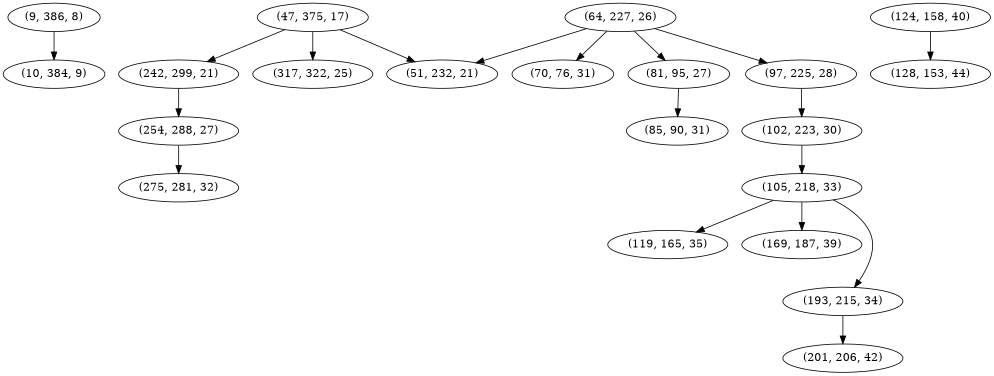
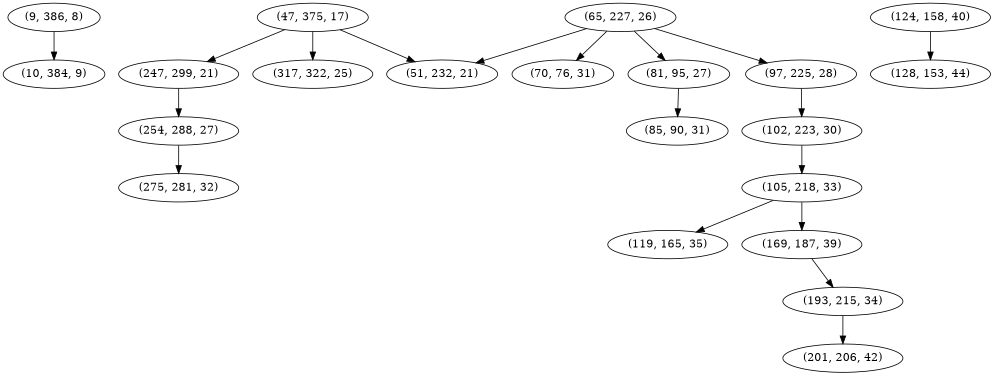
node "(64, 227, 26)": label "(64, 227, 26)" -> "(65, 227, 26)"
node "(242, 299, 21)": label "(242, 299, 21)" -> "(247, 299, 21)"
edge "(105, 218, 33)" -> "(193, 215, 34)": now "(169, 187, 39)" -> "(193, 215, 34)"
